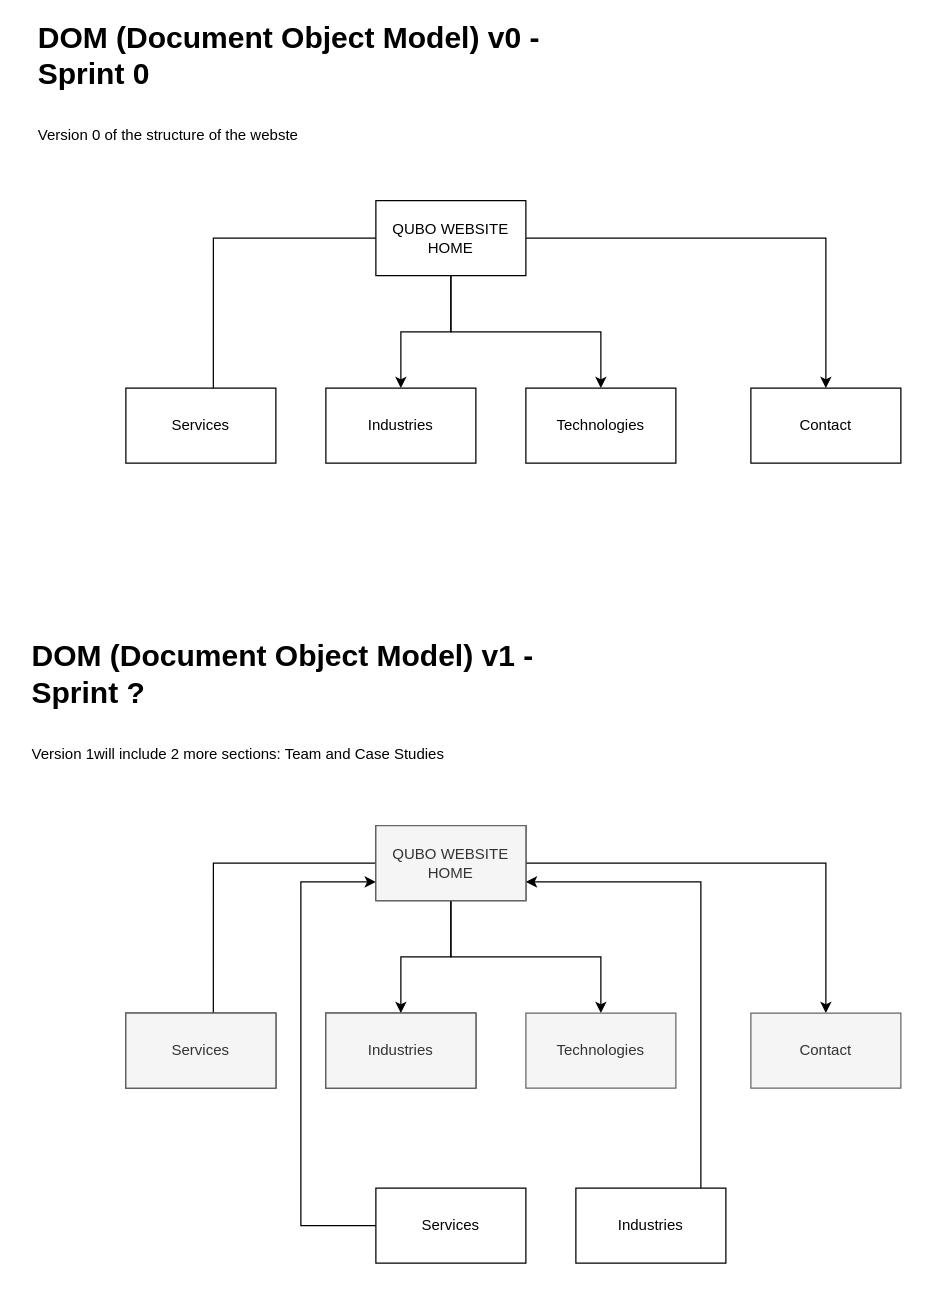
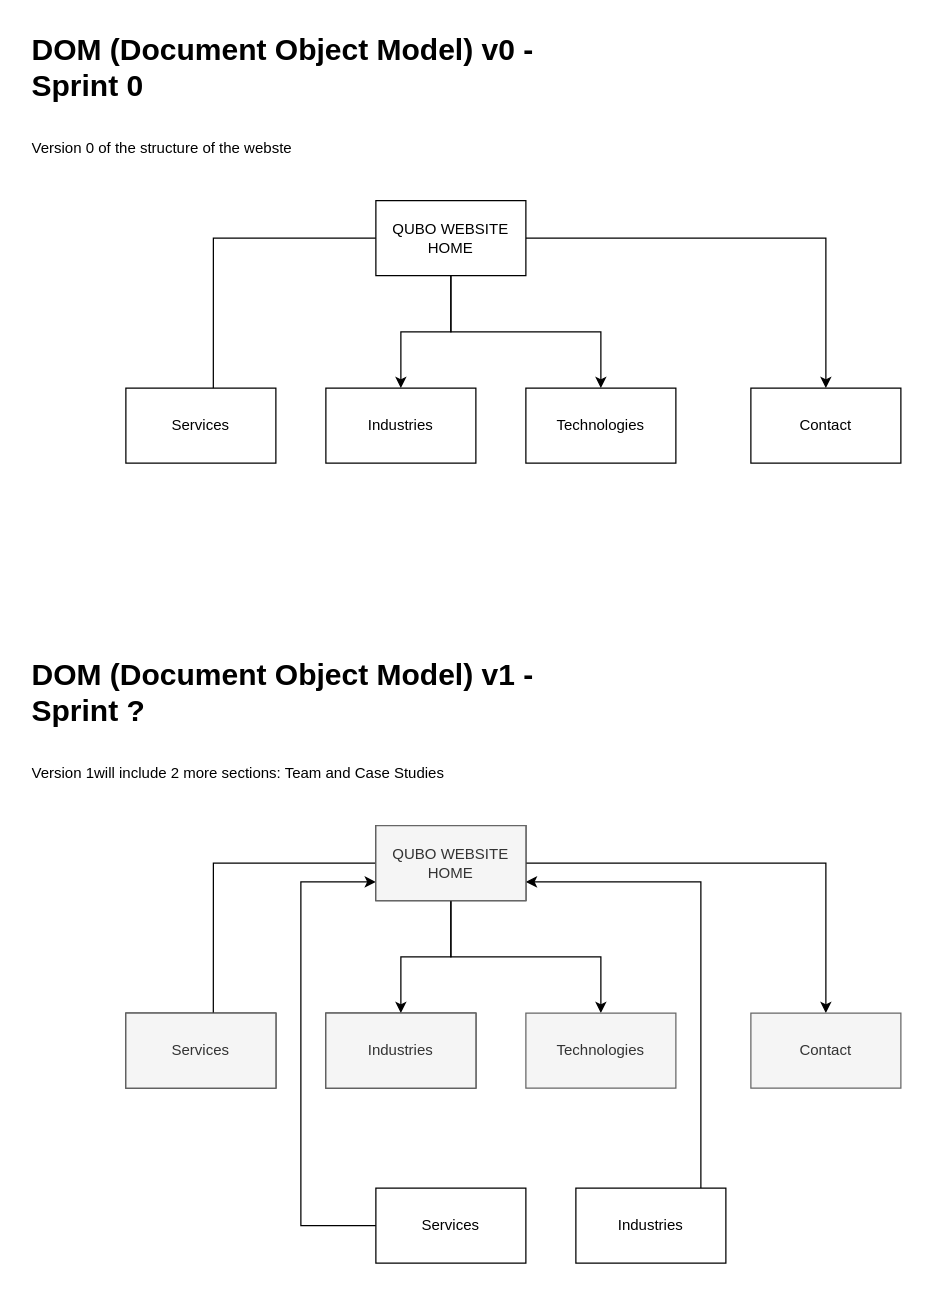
node "DOM (Document Object Model) v0 - Sprint 0Version 0 of the structure of the webste": moved (313, 88) -> (307, 101)
node "DOM (Document Object Model) v1 - Sprint ?Version 1will include 2 more sections: Team and Case Studies": moved (307, 707) -> (307, 726)
